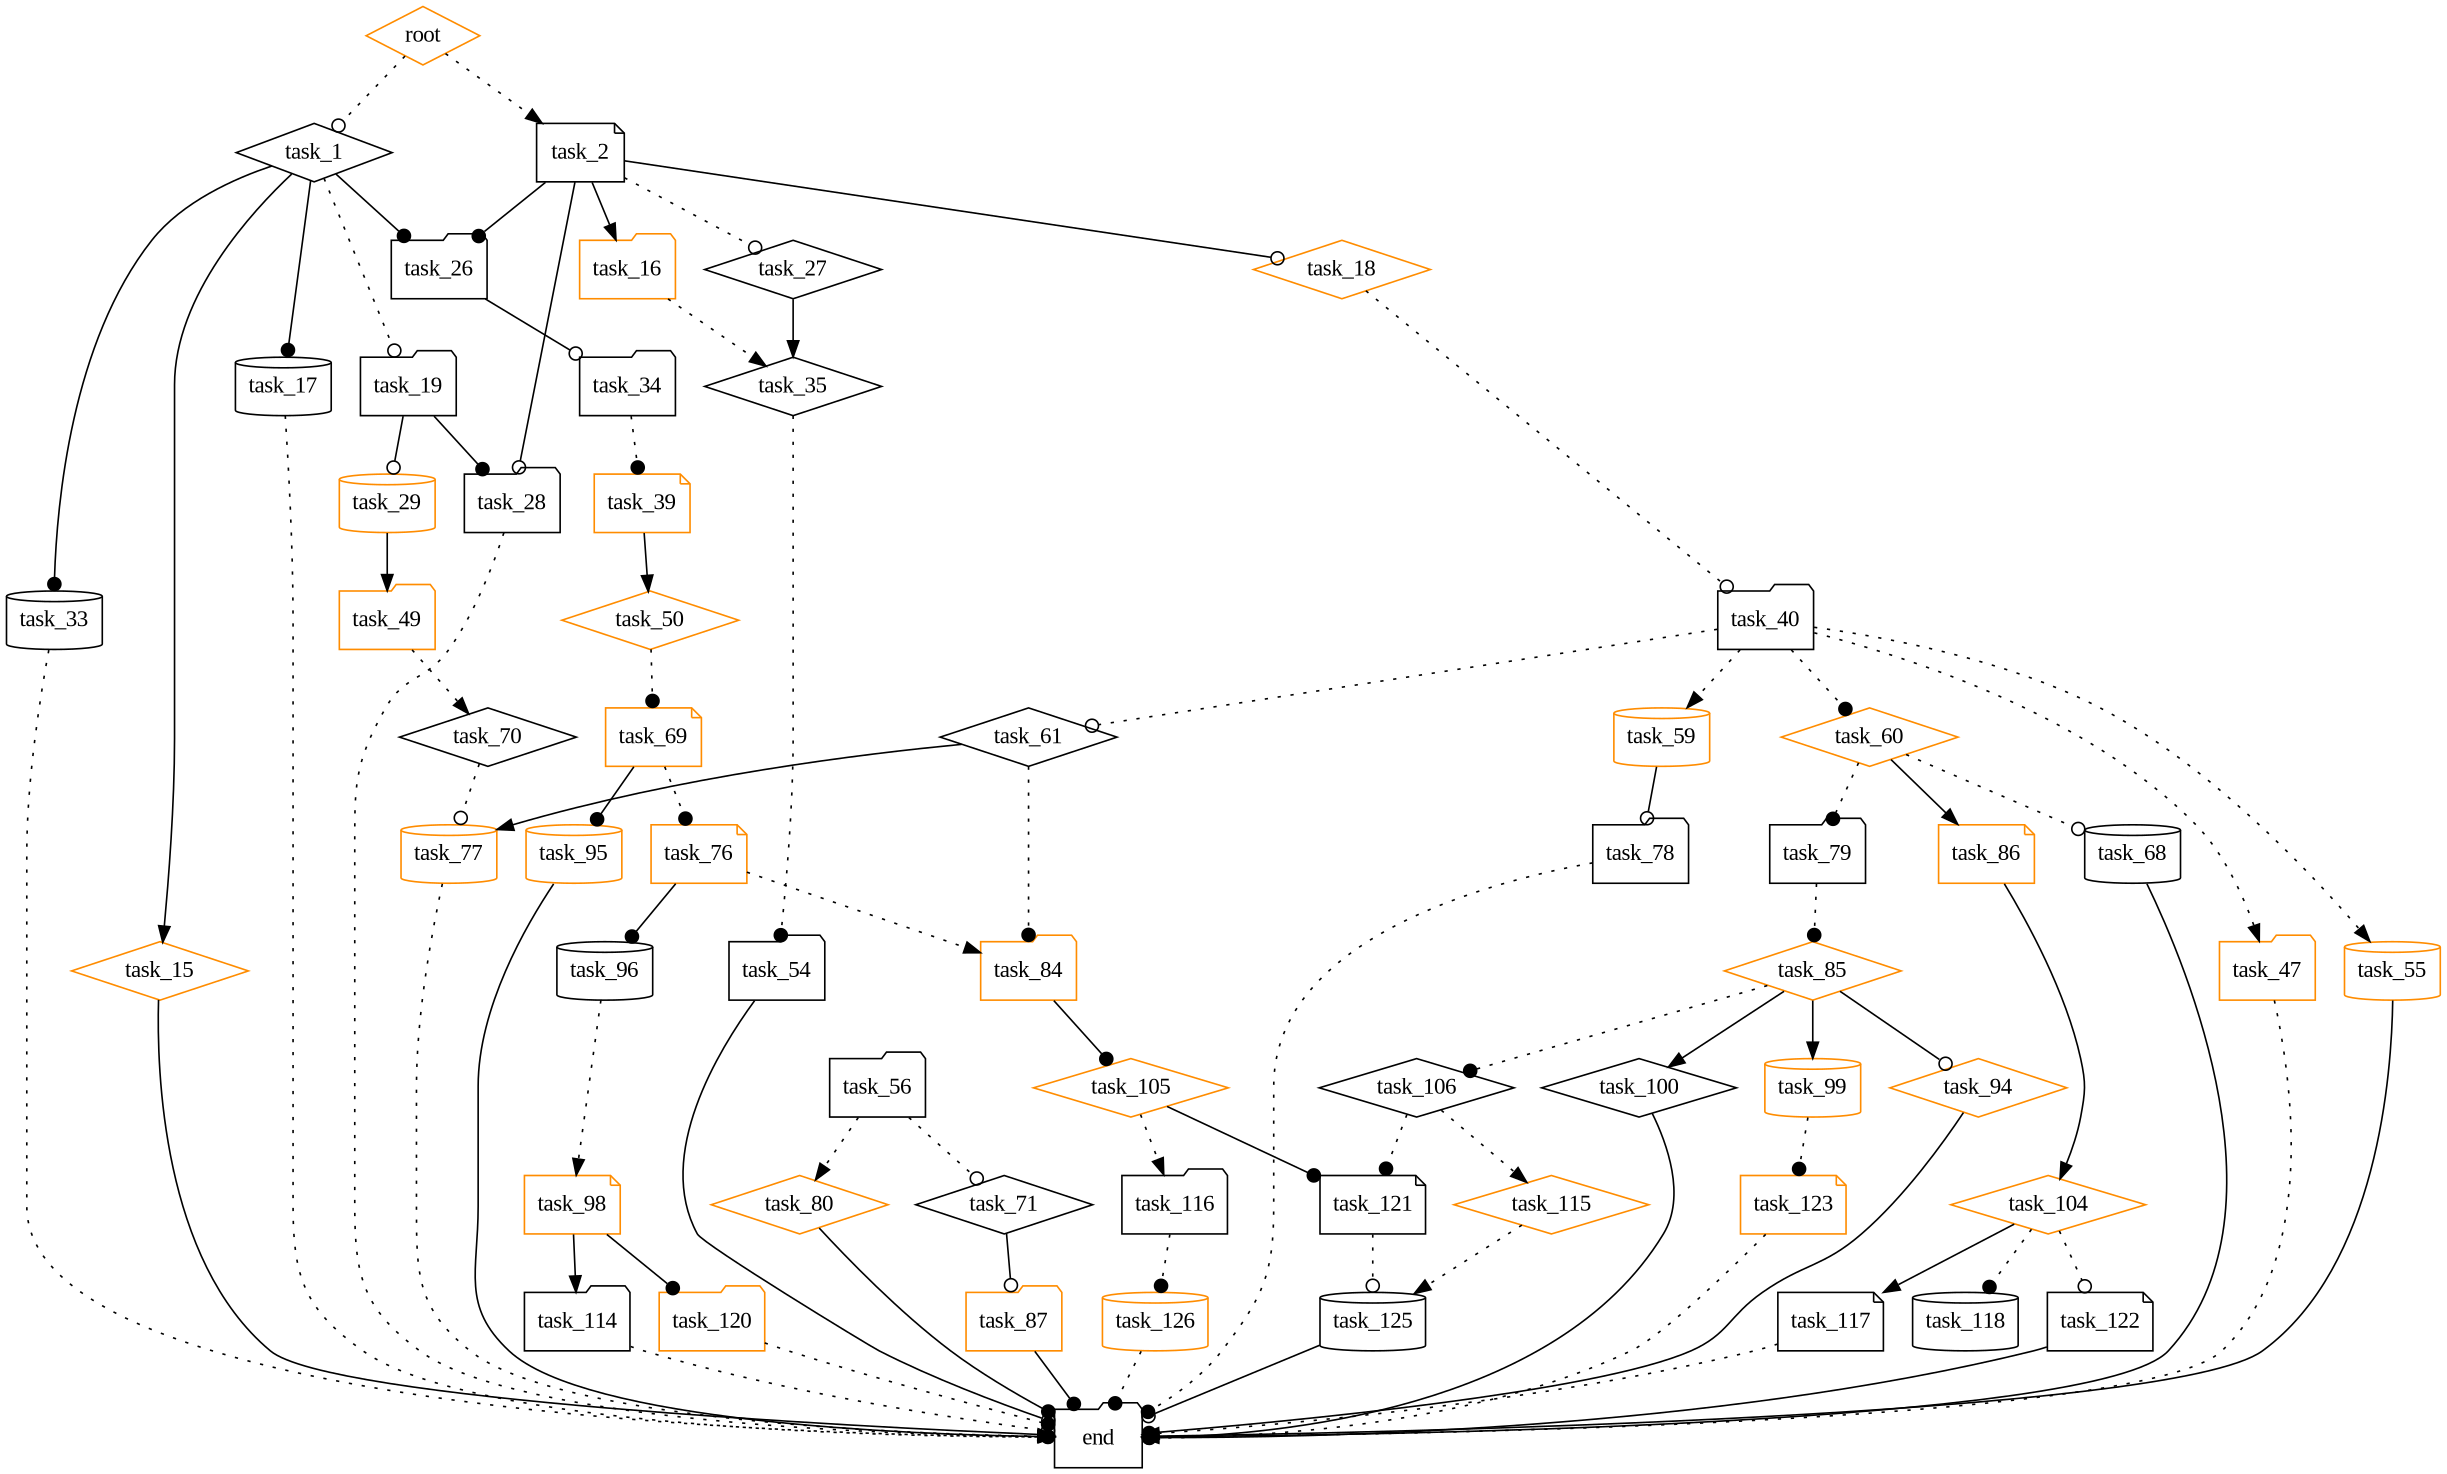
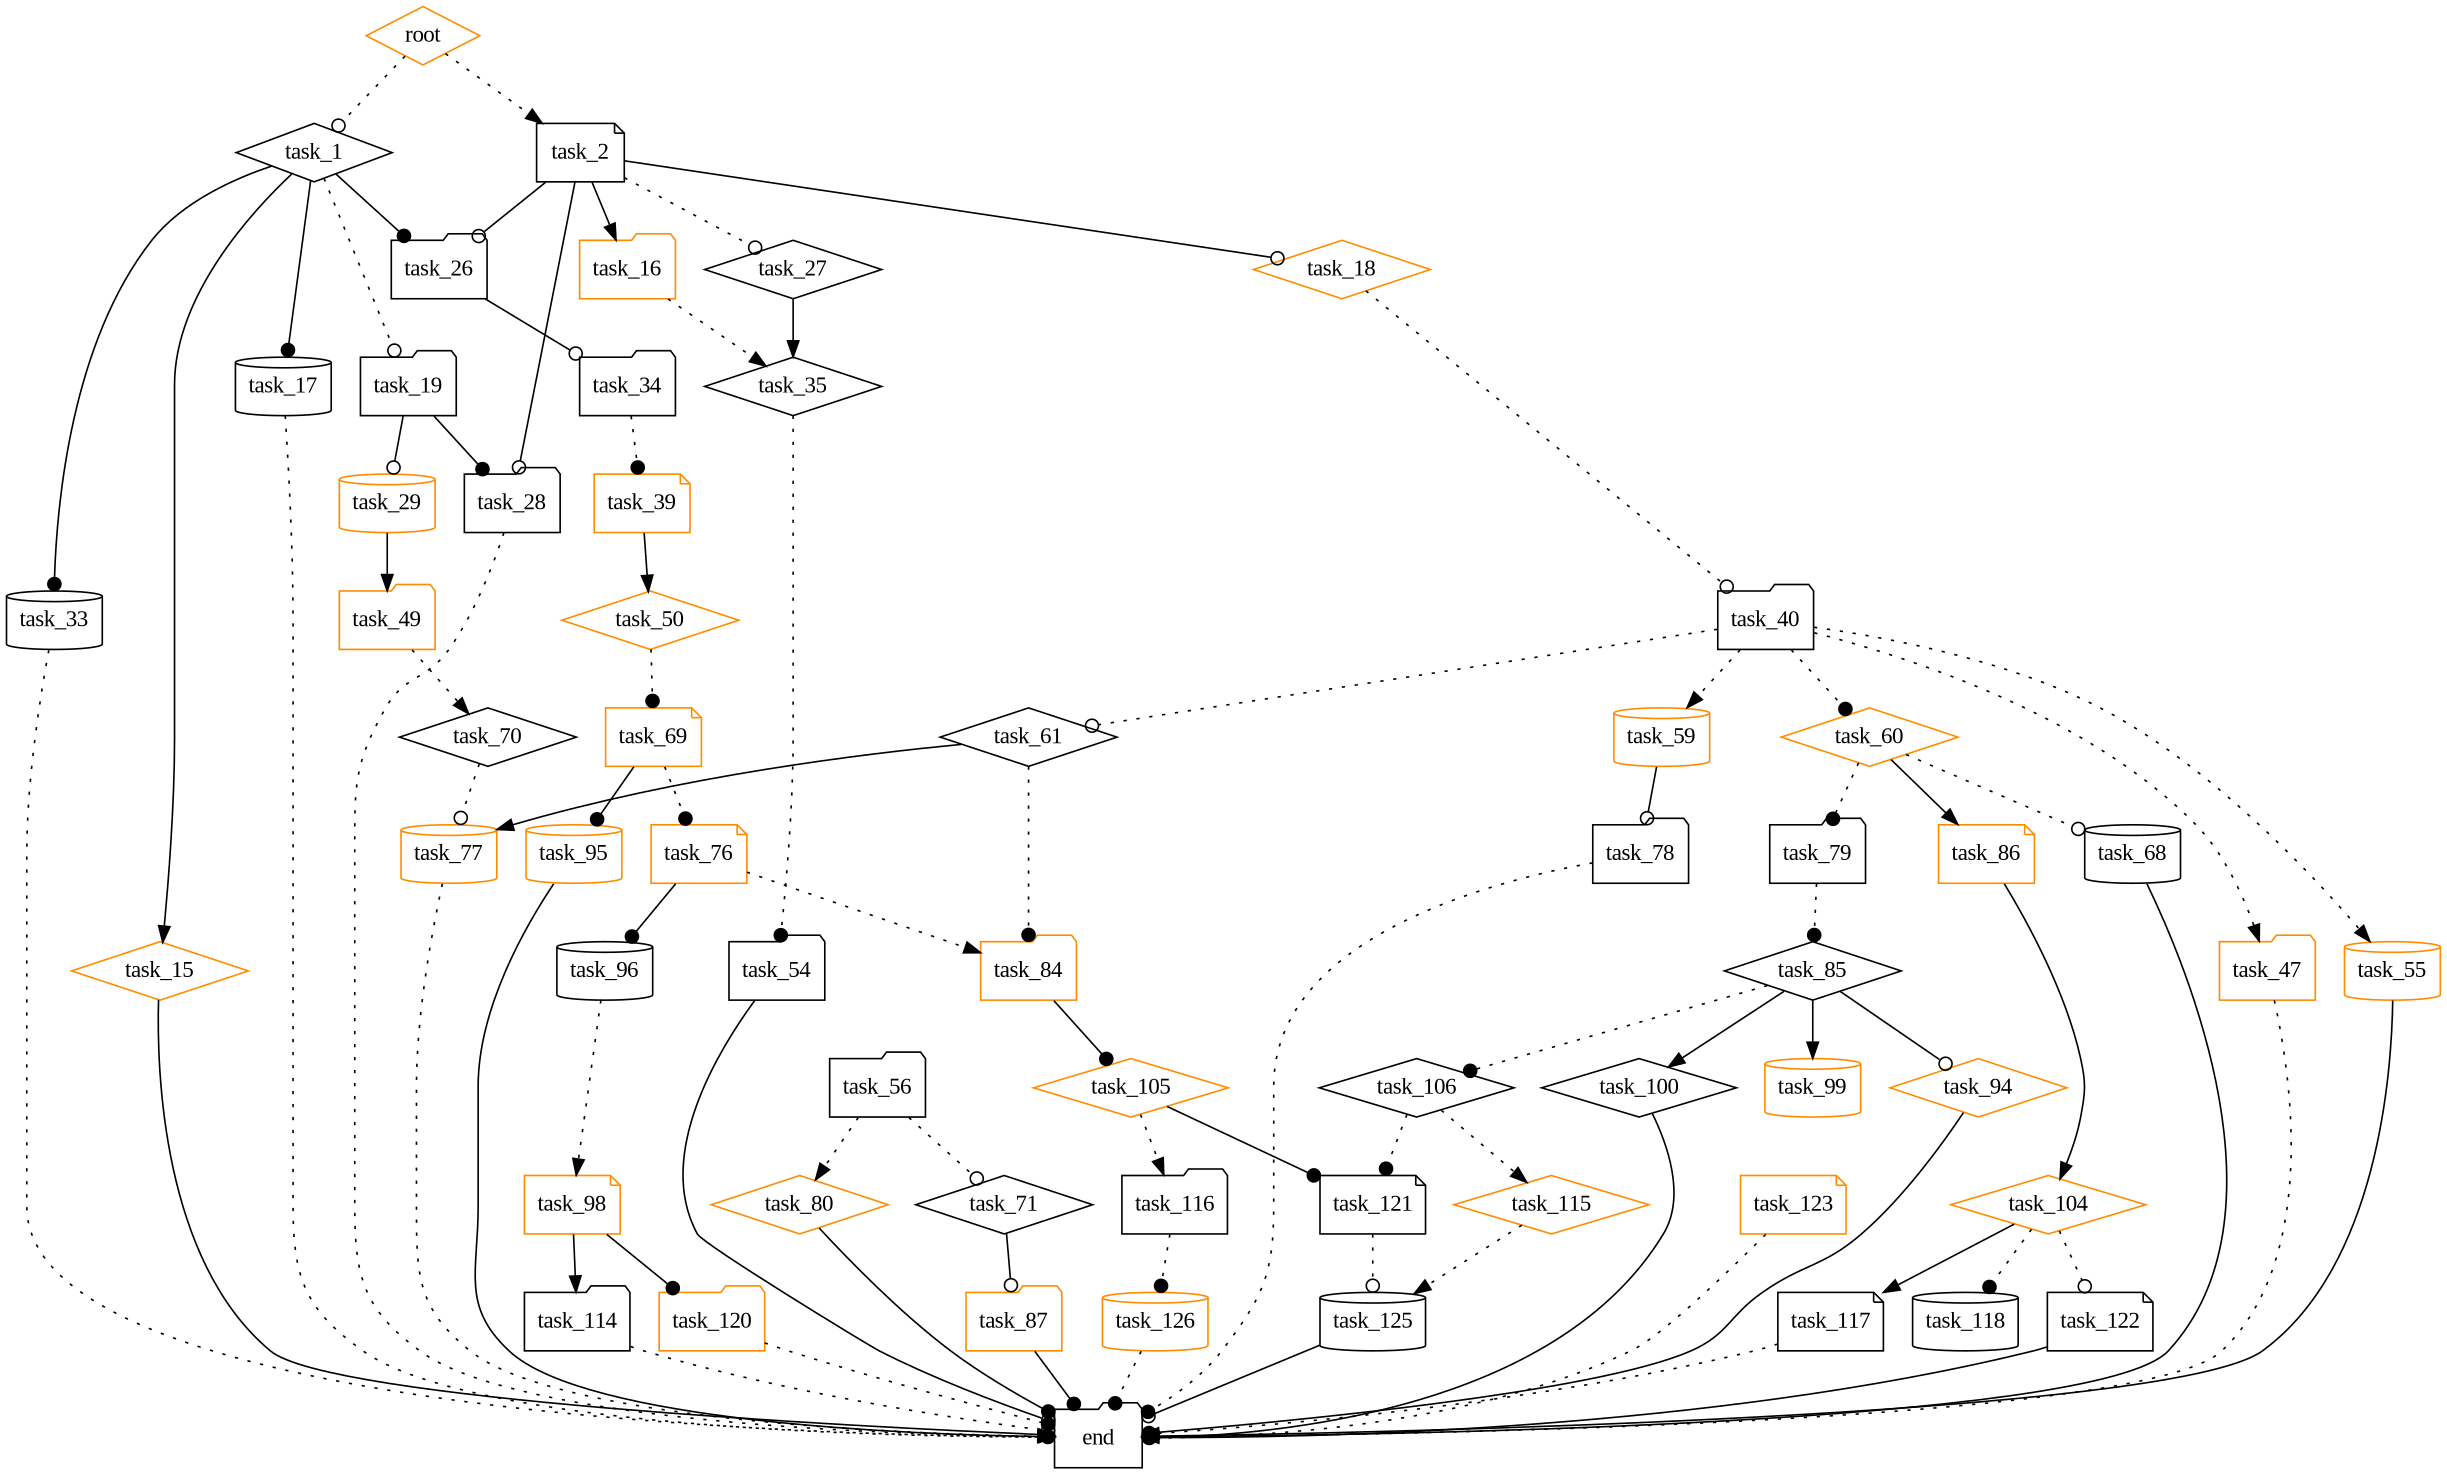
edge "task_2" -> "task_26": arrowhead dot -> odot
node "task_85": color darkorange -> black
edge "task_99" -> "task_123": removed
